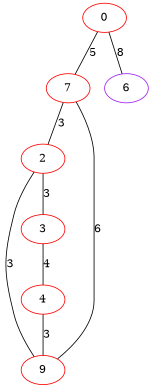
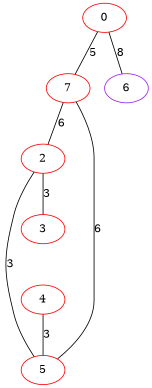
edge "7" -- "2": label "3" -> "6"
edge "3" -- "4": removed, label "4"
node "9": label "9" -> "5"
